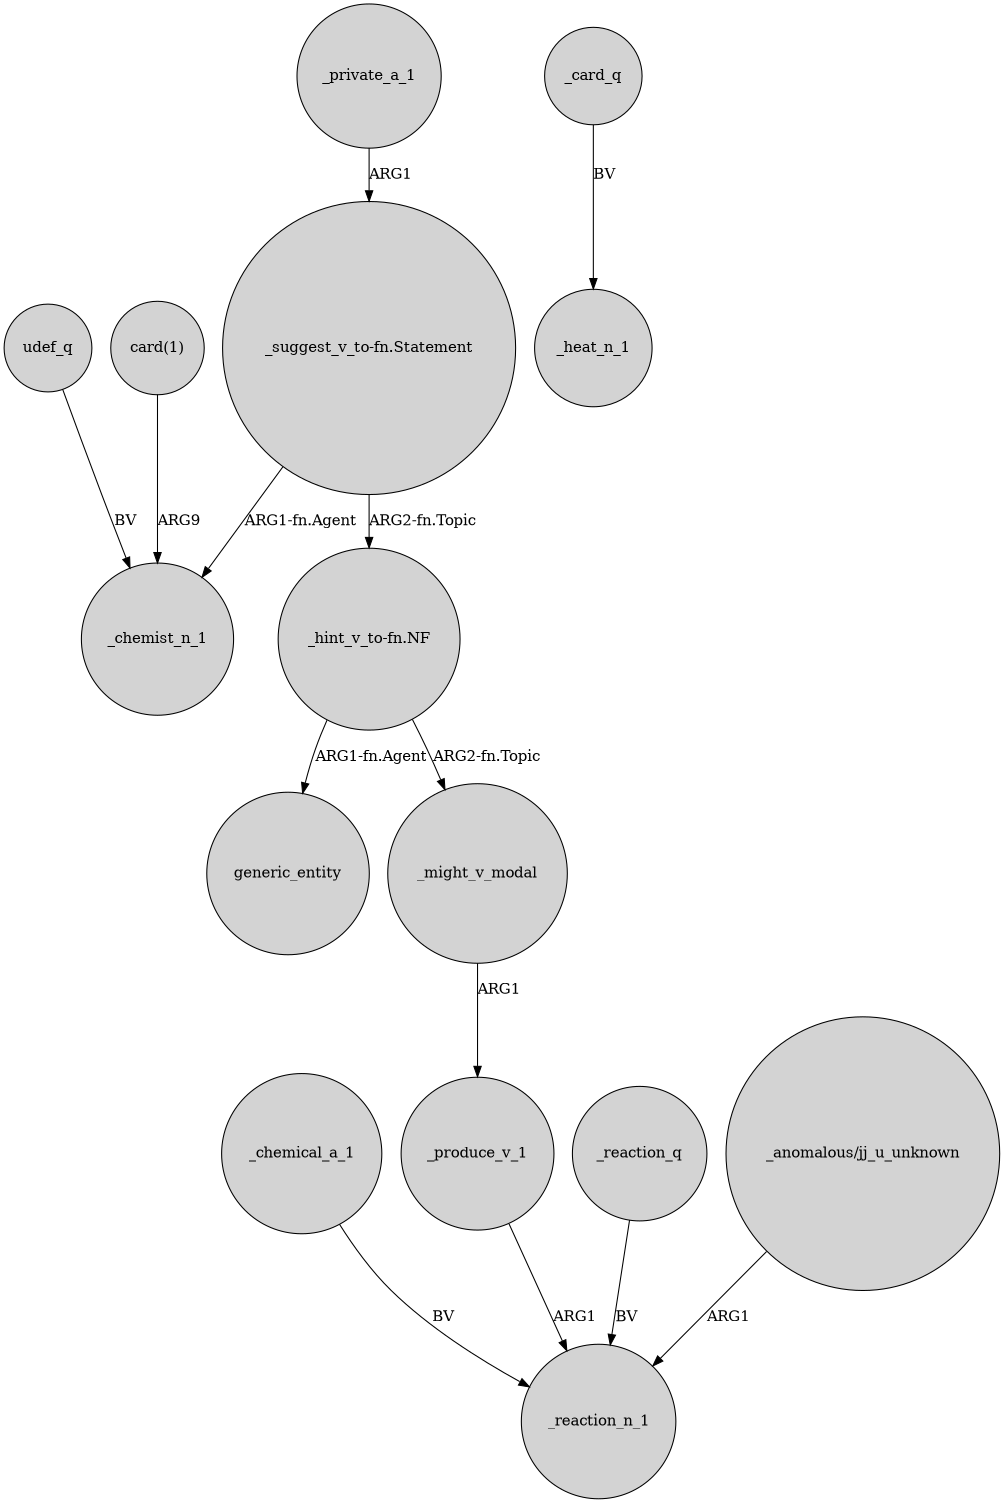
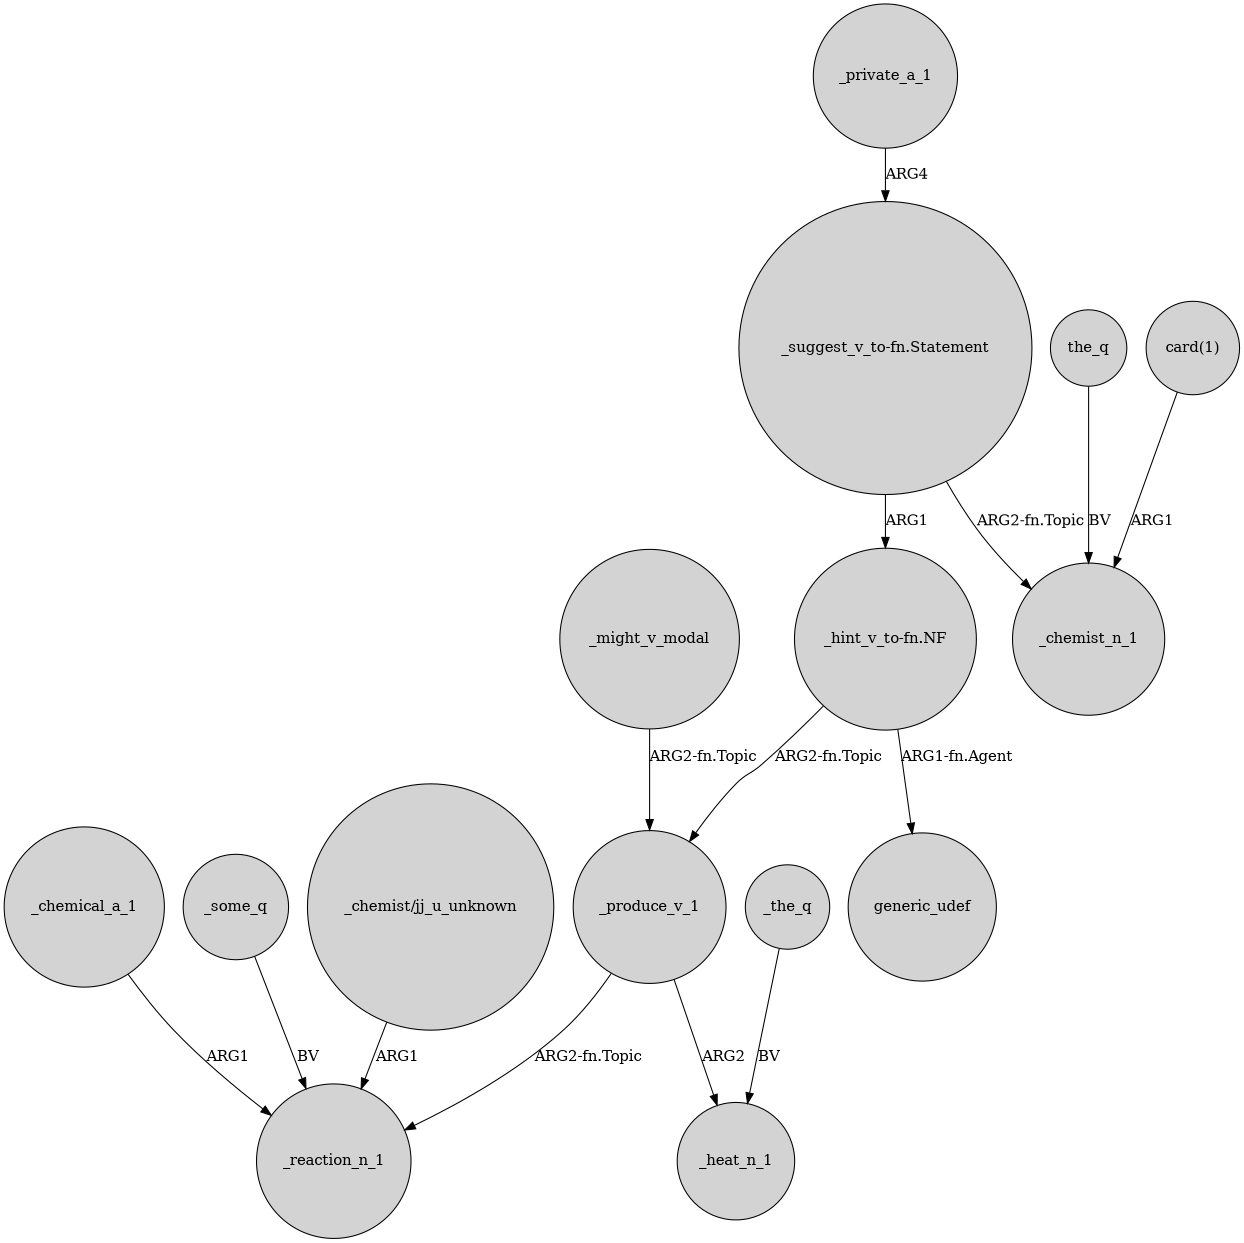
node "_card_q": label "_card_q" -> "_the_q"
edge "_private_a_1" -> "_suggest_v_to-fn.Statement": label "ARG1" -> "ARG4"
node "udef_q": label "udef_q" -> "the_q"
edge "card(1)" -> "_chemist_n_1": label "ARG9" -> "ARG1"
edge "_suggest_v_to-fn.Statement" -> "_chemist_n_1": label "ARG1-fn.Agent" -> "ARG2-fn.Topic"
edge "_suggest_v_to-fn.Statement" -> "_hint_v_to-fn.NF": label "ARG2-fn.Topic" -> "ARG1"
edge "_hint_v_to-fn.NF" -> "_might_v_modal": now "_hint_v_to-fn.NF" -> "_produce_v_1"
node "generic_entity": label "generic_entity" -> "generic_udef"
edge "_might_v_modal" -> "_produce_v_1": label "ARG1" -> "ARG2-fn.Topic"
edge "_produce_v_1" -> "_heat_n_1": added, label "ARG2"
node "_reaction_q": label "_reaction_q" -> "_some_q"
node "_anomalous/jj_u_unknown": label "_anomalous/jj_u_unknown" -> "_chemist/jj_u_unknown"
edge "_chemical_a_1" -> "_reaction_n_1": label "BV" -> "ARG1"
edge "_produce_v_1" -> "_reaction_n_1": label "ARG1" -> "ARG2-fn.Topic"
